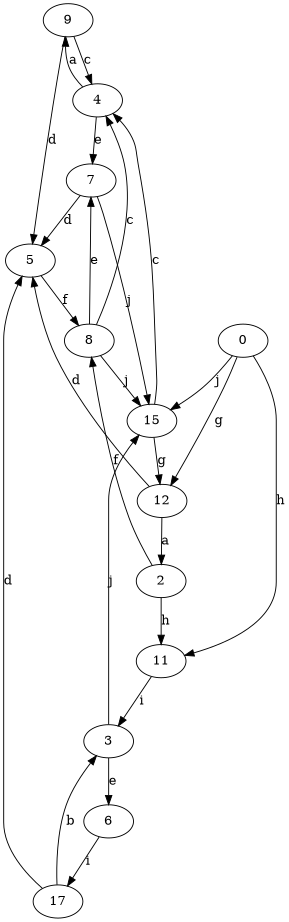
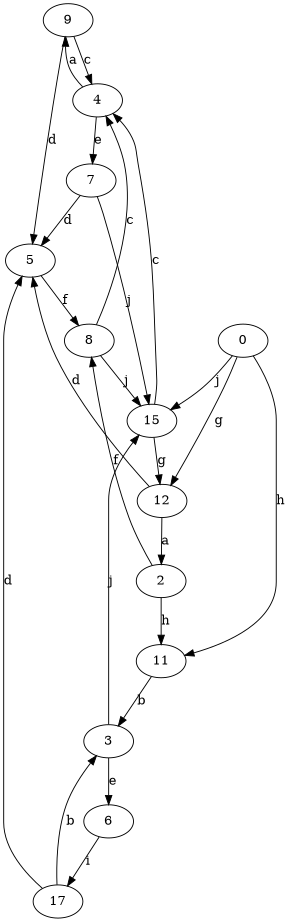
edge "8" -> "7": removed, label "e"
edge "11" -> "3": label "i" -> "b"
